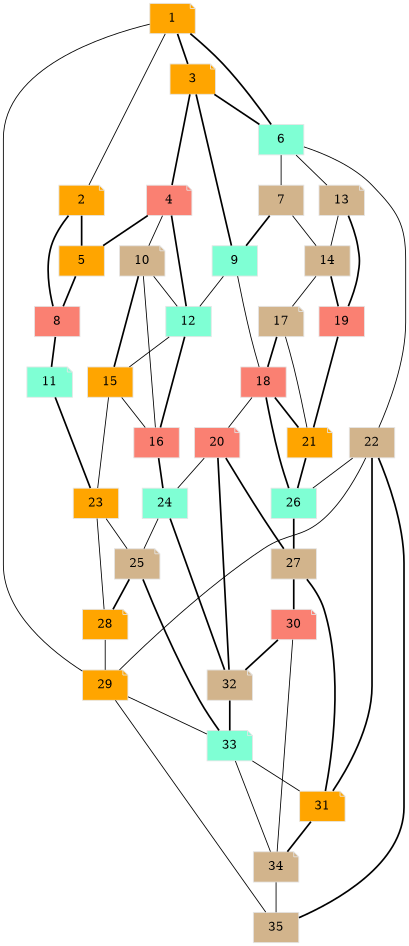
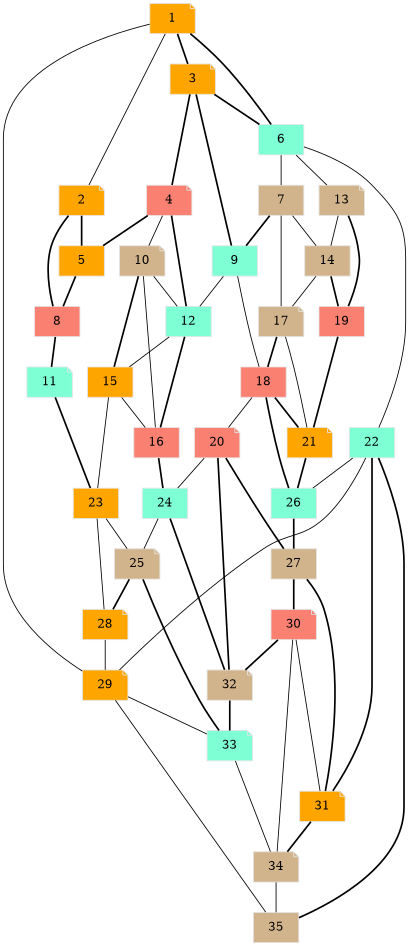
edge "7" -- "17": added
node "22": fillcolor tan -> aquamarine
edge "33" -- "31": now "30" -- "31"
